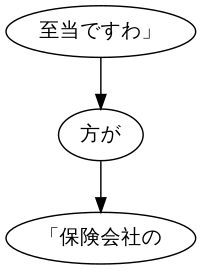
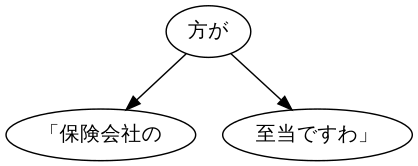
edge "至当ですわ」" -> "方が": reversed
